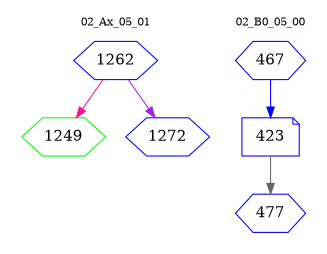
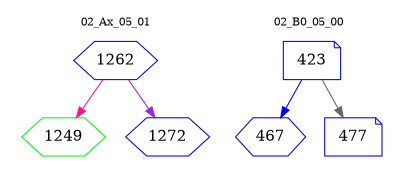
edge "467" -> "423": reversed
node "477": shape hexagon -> note
